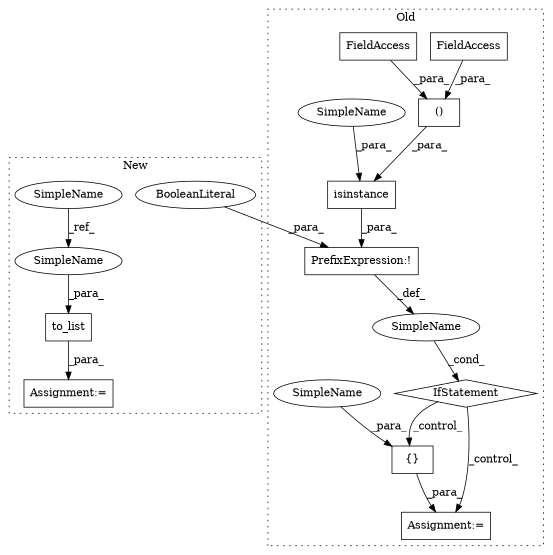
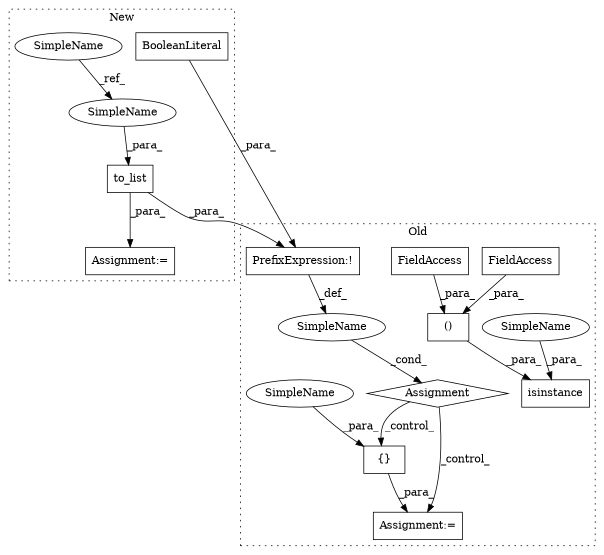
node "BooleanLiteral": shape ellipse -> box
edge "isinstance" -> "PrefixExpression:!": now "to_list" -> "PrefixExpression:!"
node "IfStatement": label "IfStatement" -> "Assignment"
